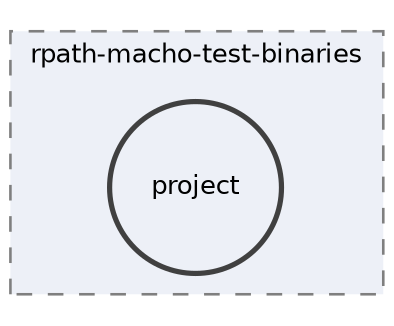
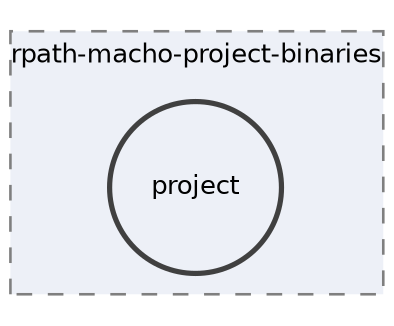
cluster "rpath-macho-test-binaries": label "rpath-macho-test-binaries" -> "rpath-macho-project-binaries"
